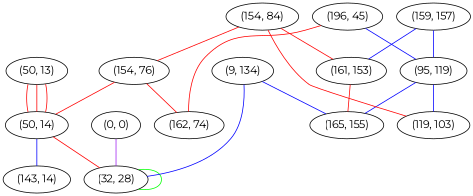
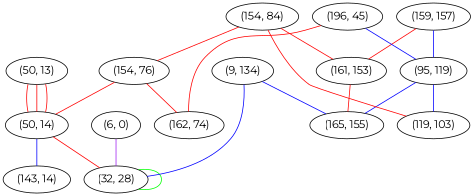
edge "(159, 157)" -- "(161, 153)": color blue -> red
node "(0, 0)": label "(0, 0)" -> "(6, 0)"
